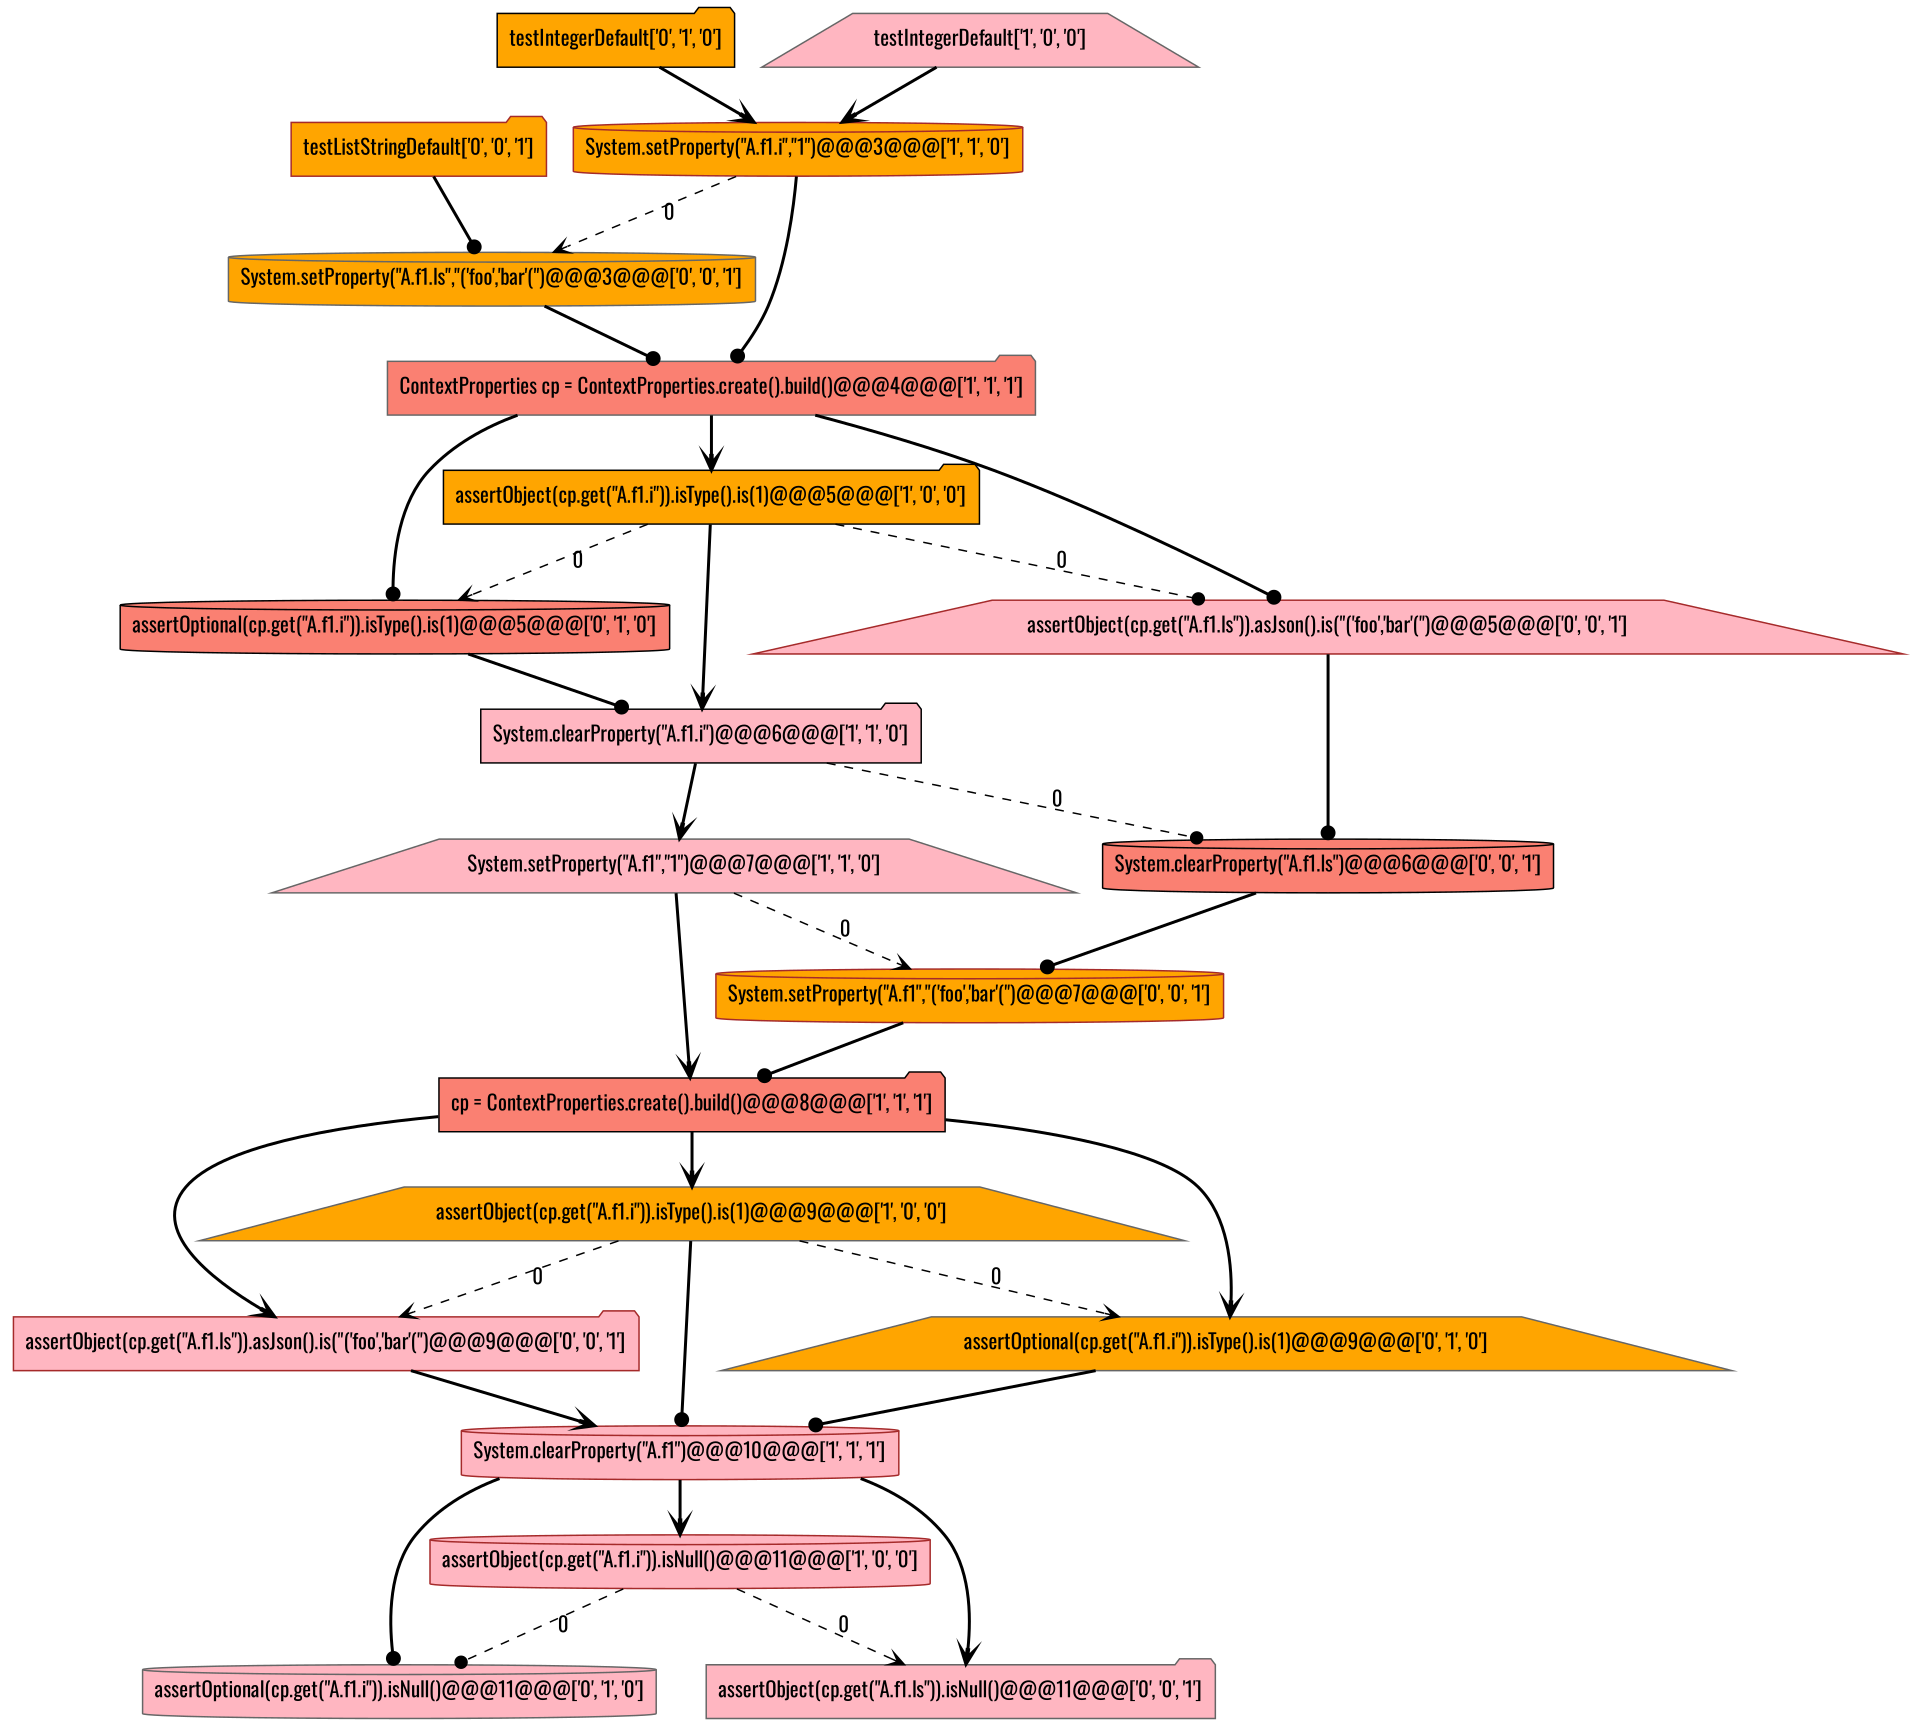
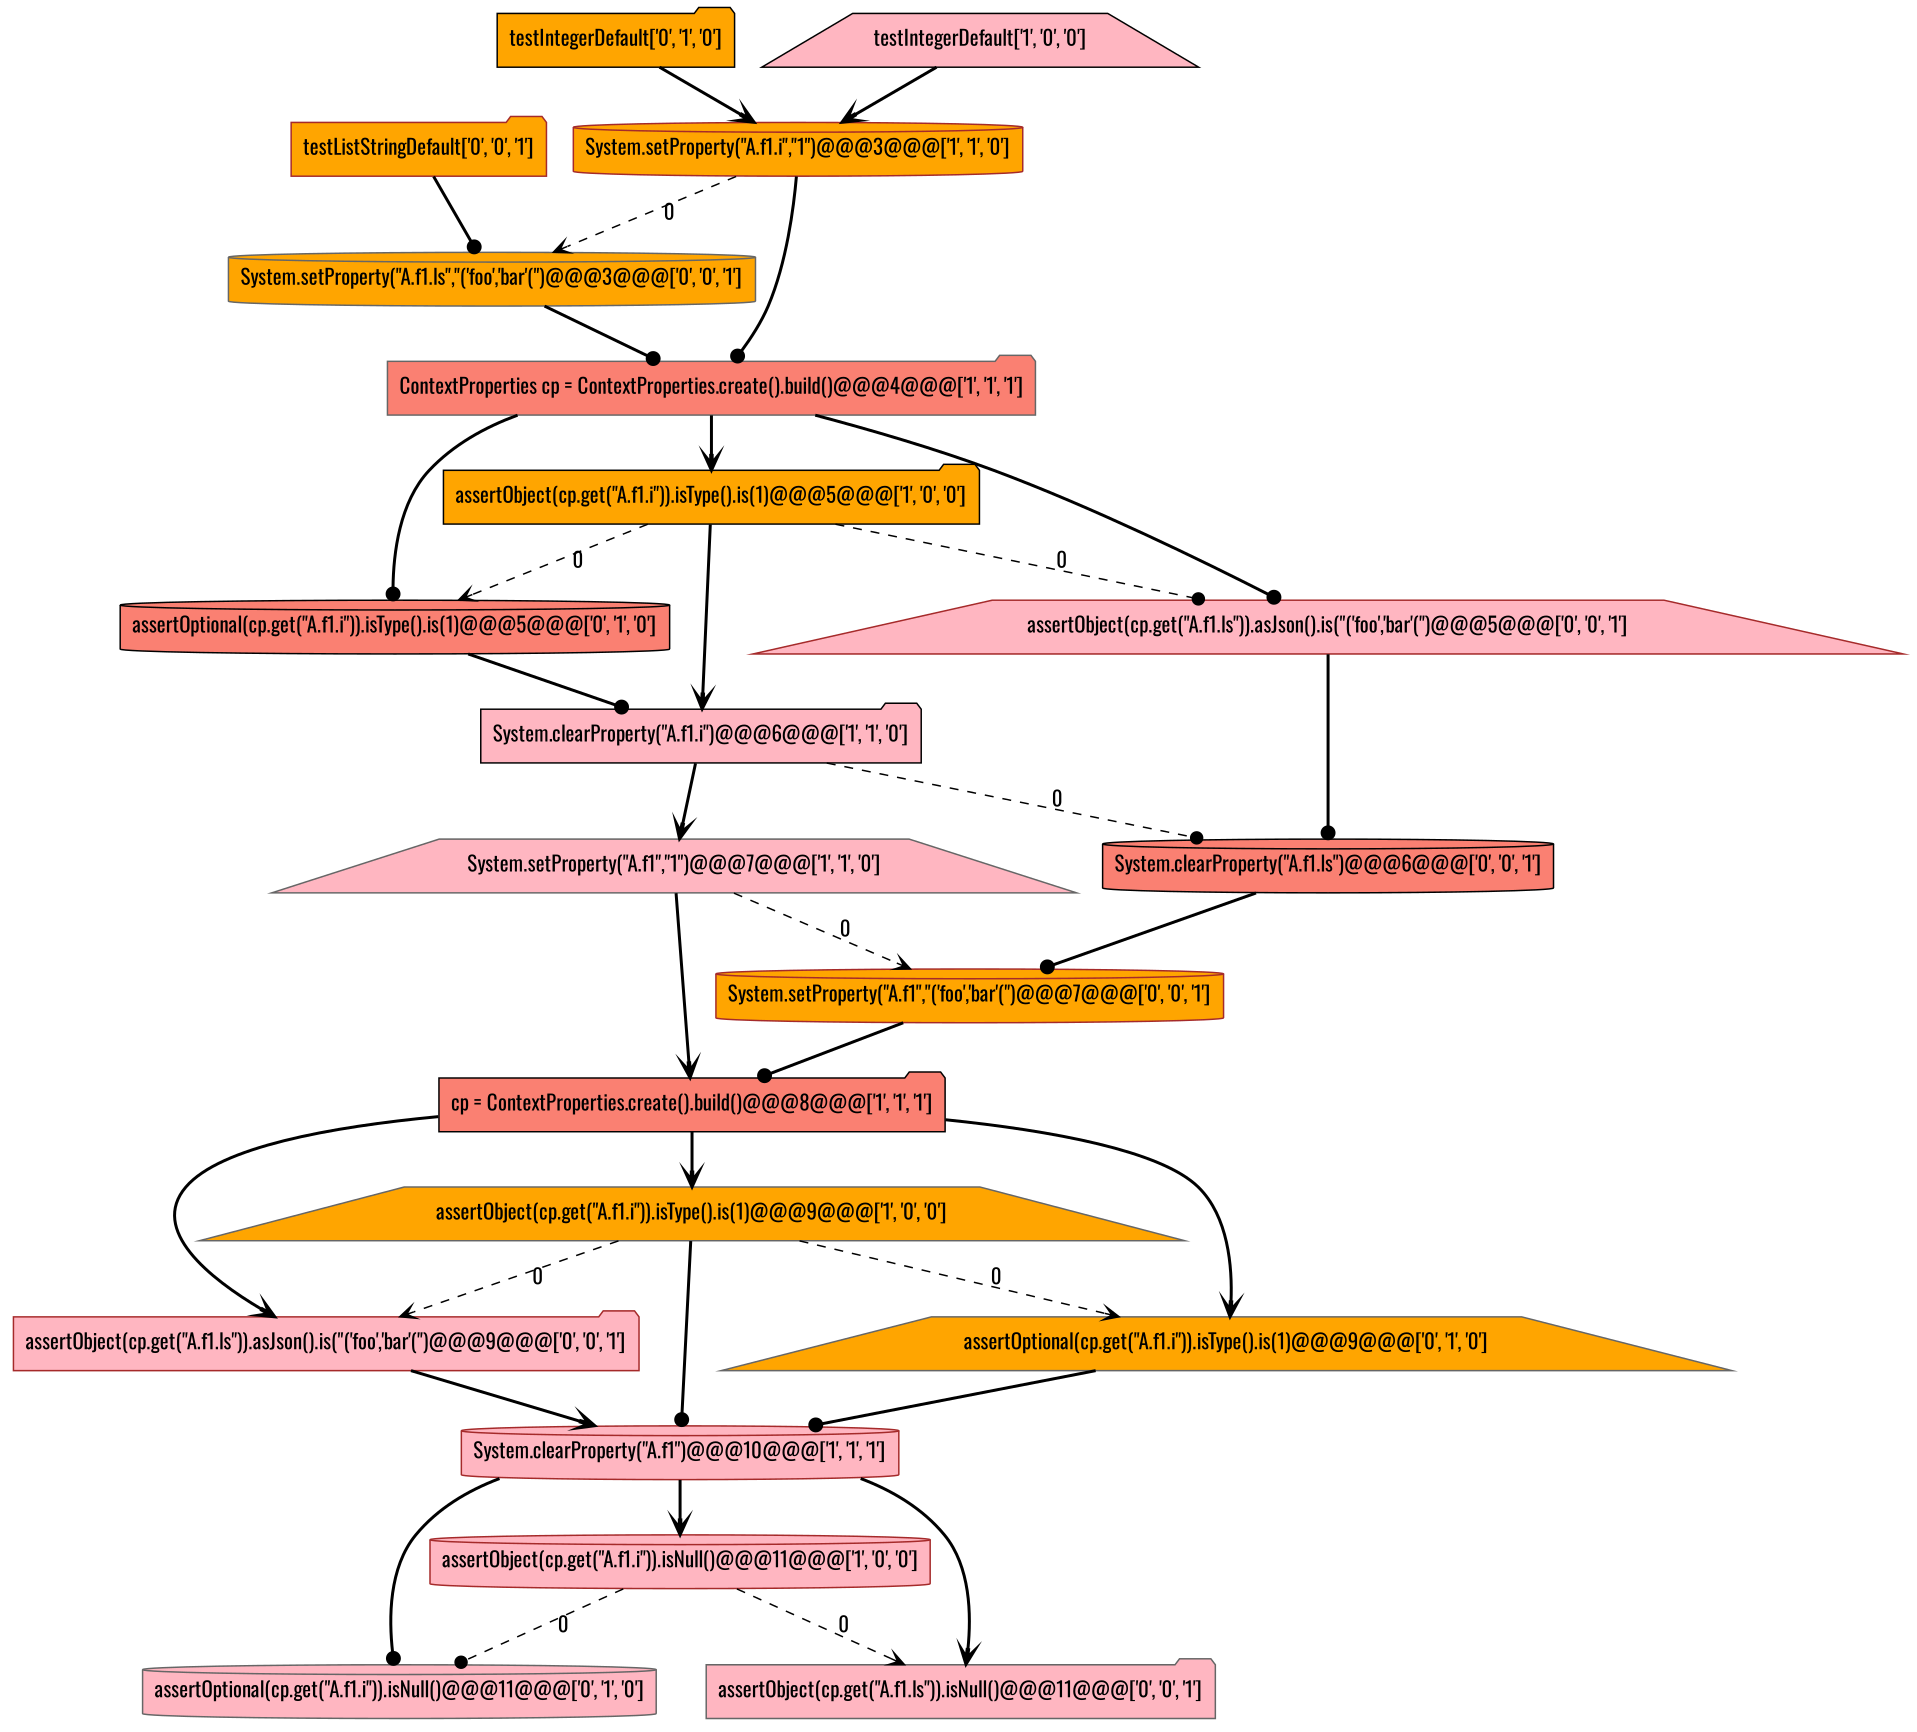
node "testIntegerDefault['1', '0', '0']": color gray40 -> black
